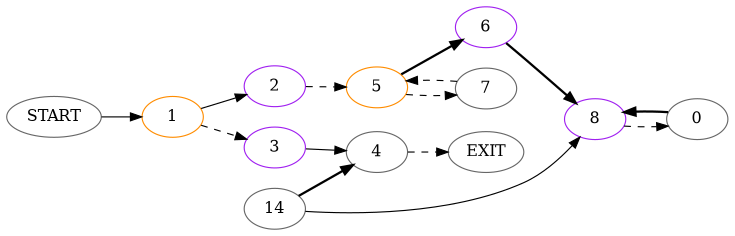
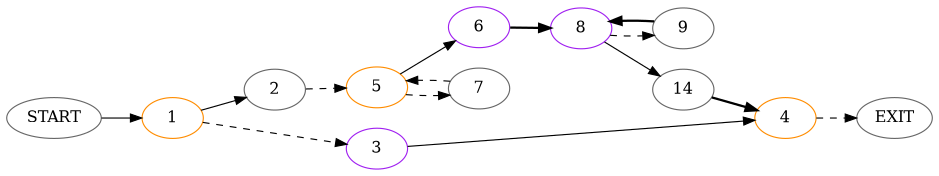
edge "5" -> "6": style bold -> solid
node "2": color purple -> gray40
node "0": label "0" -> "9"
node "4": color gray40 -> darkorange
edge "14" -> "8": reversed
